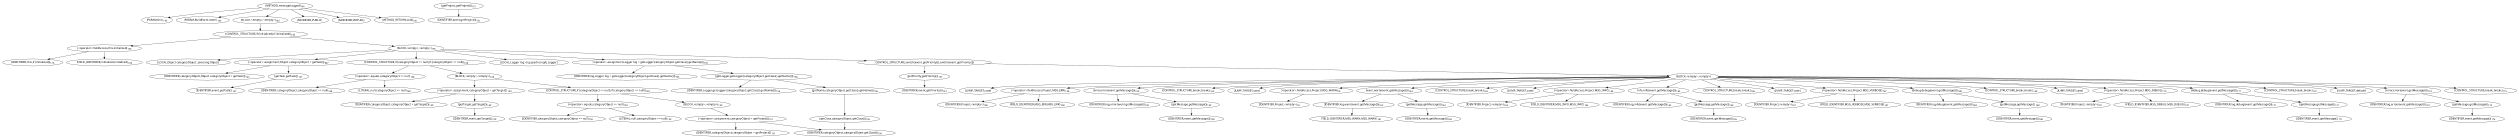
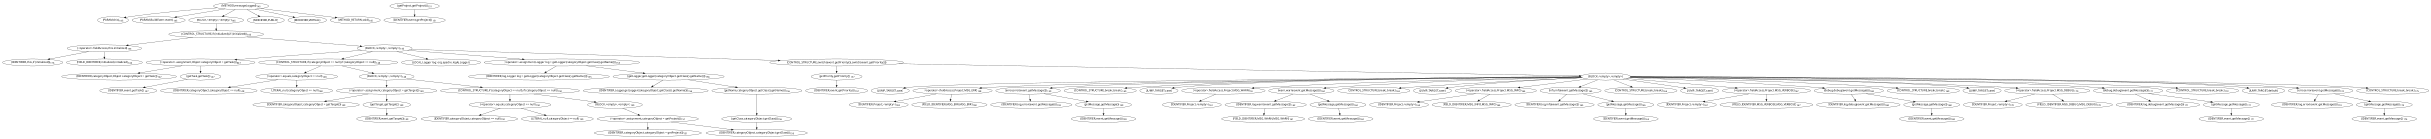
node "(LOCAL,Object categoryObject: java.lang.Object)": removed
